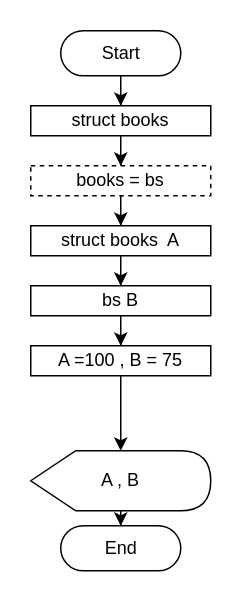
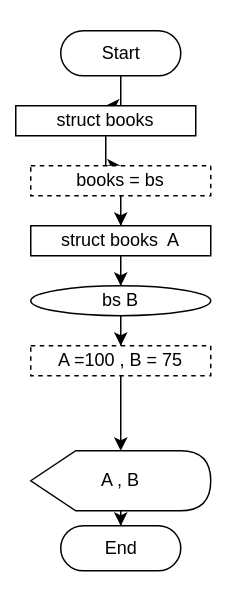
node "struct books": moved (121, 121) -> (106, 121)
node "bs B": shape rectangle -> ellipse
node "A =100 , B = 75": style solid -> dashed
